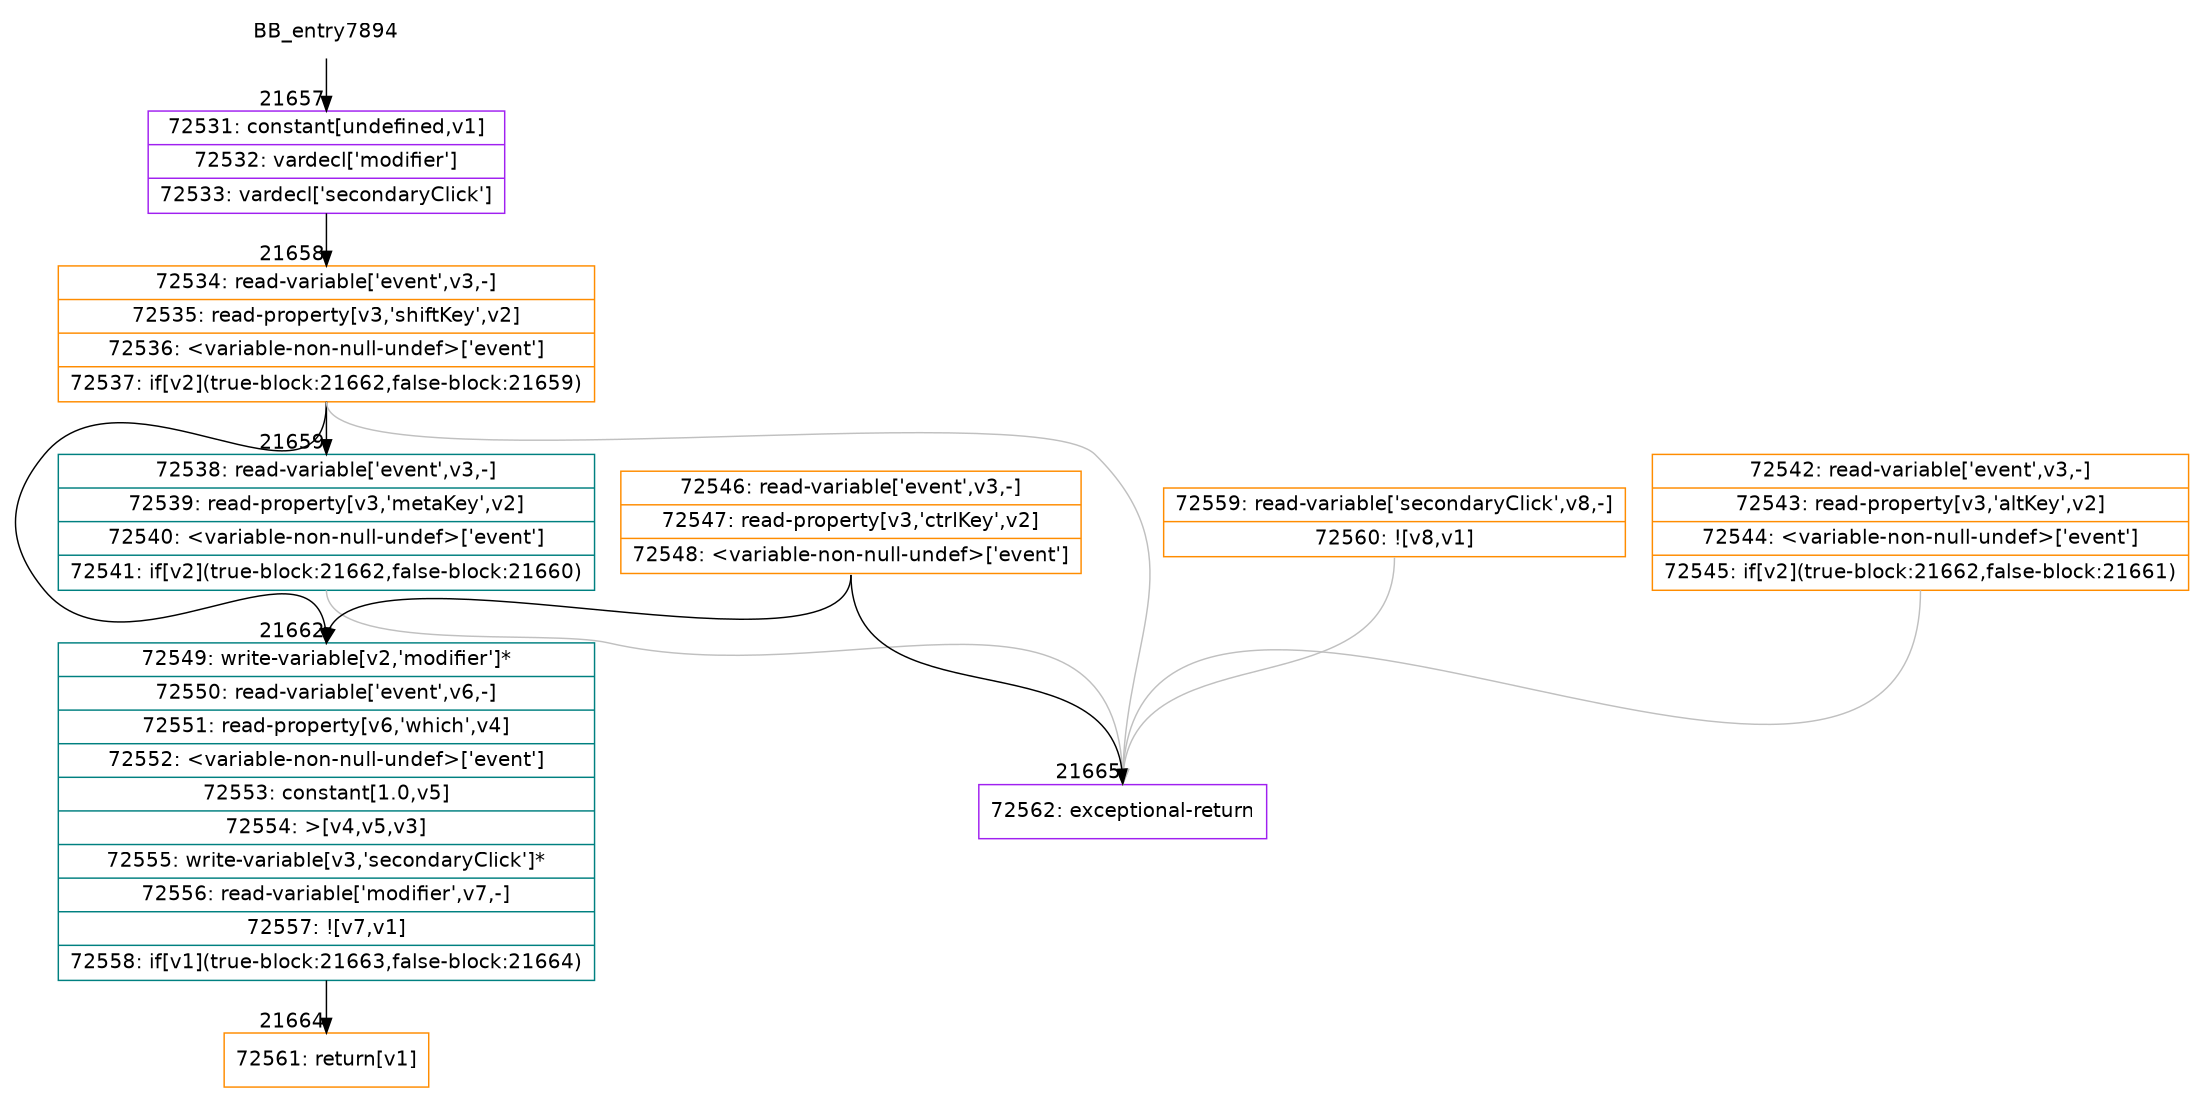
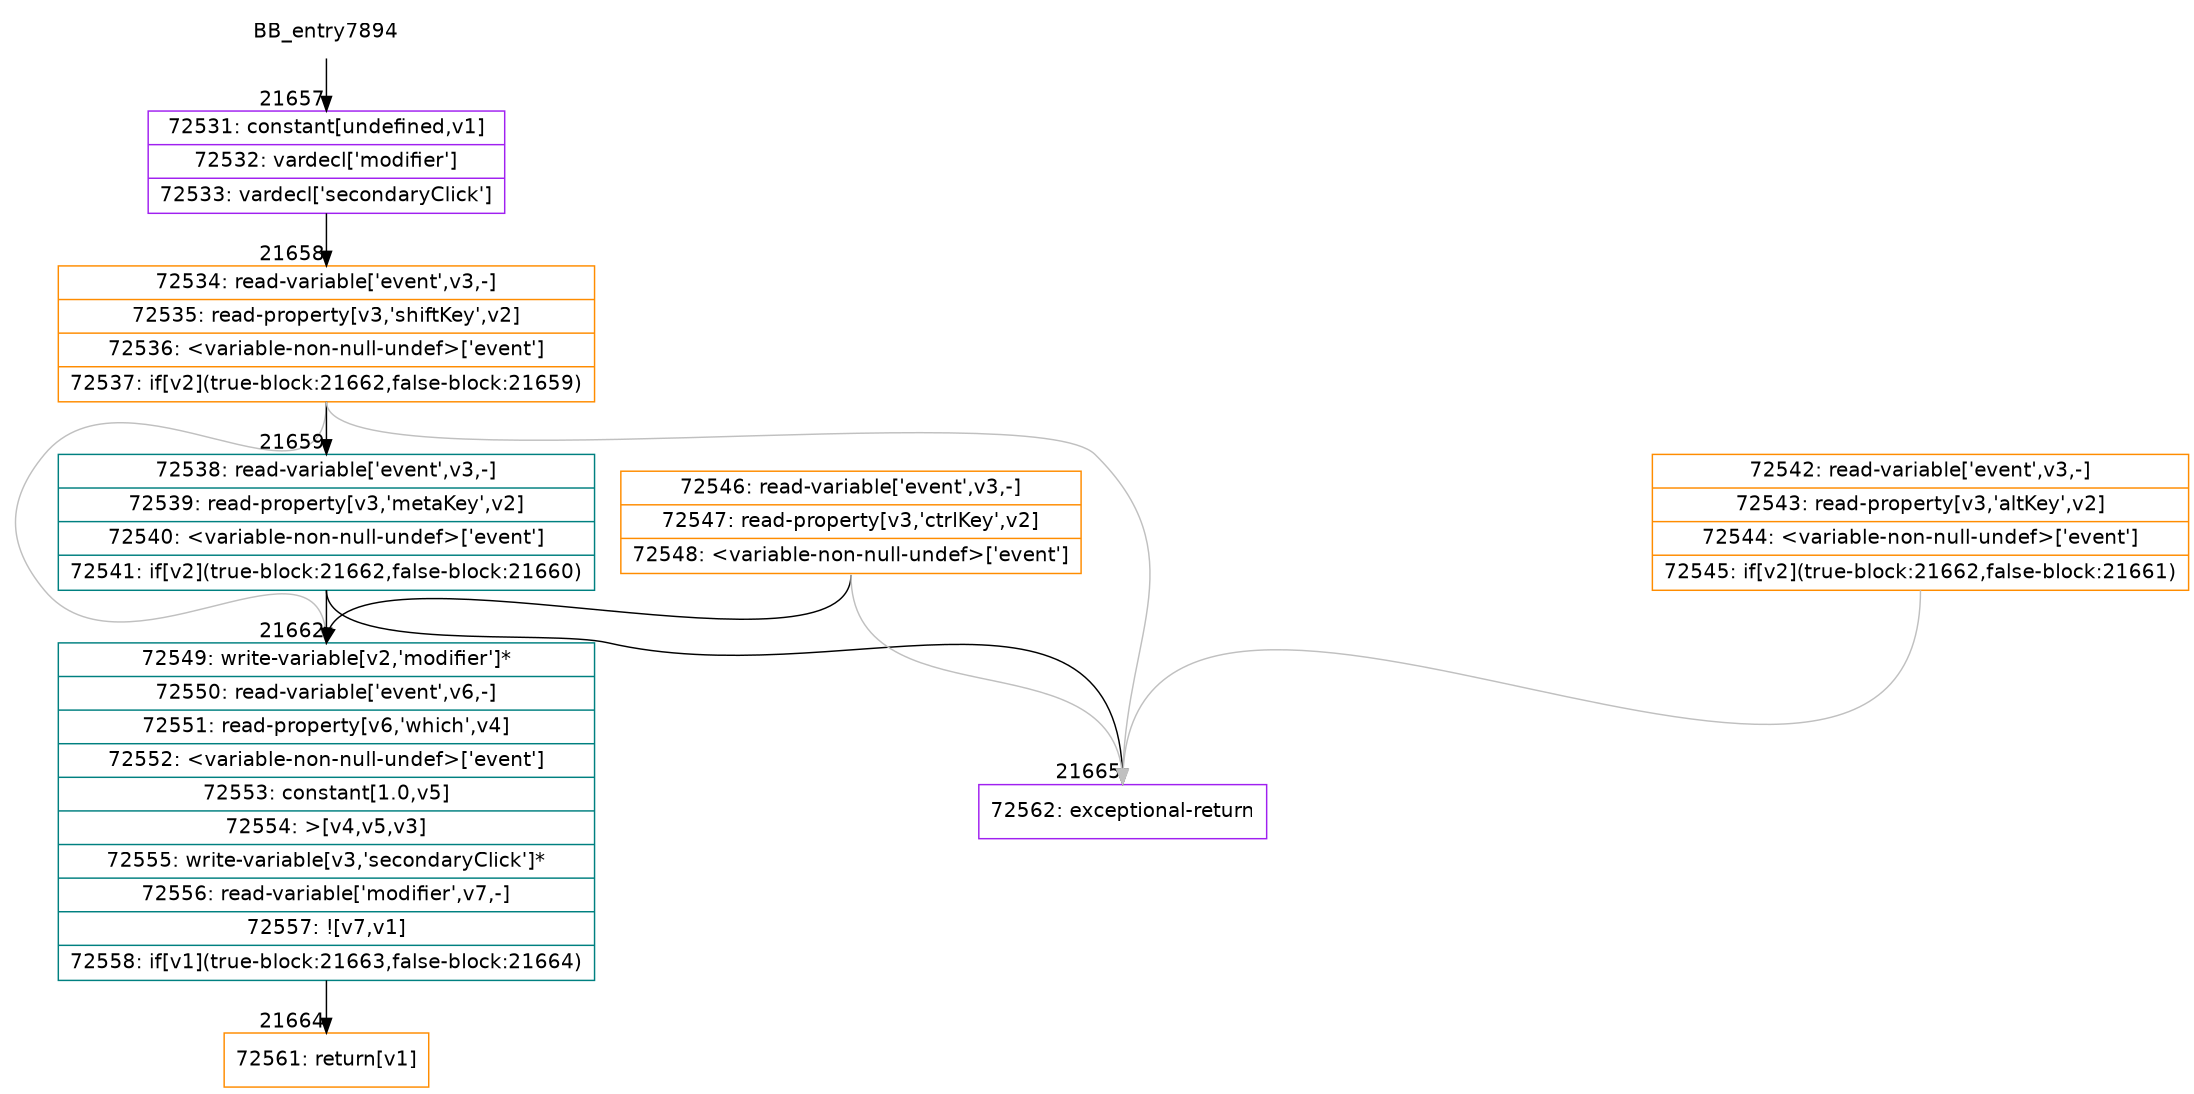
edge "72534: read-variable['event',v3,-]" -> "72549: write-variable[v2,'modifier']*": color black -> gray
node "72559: read-variable['secondaryClick',v8,-]": removed
edge "72538: read-variable['event',v3,-]" -> "72549: write-variable[v2,'modifier']*": added
edge "72538: read-variable['event',v3,-]" -> "72562: exceptional-return": color gray -> black
edge "72546: read-variable['event',v3,-]" -> "72562: exceptional-return": color black -> gray
